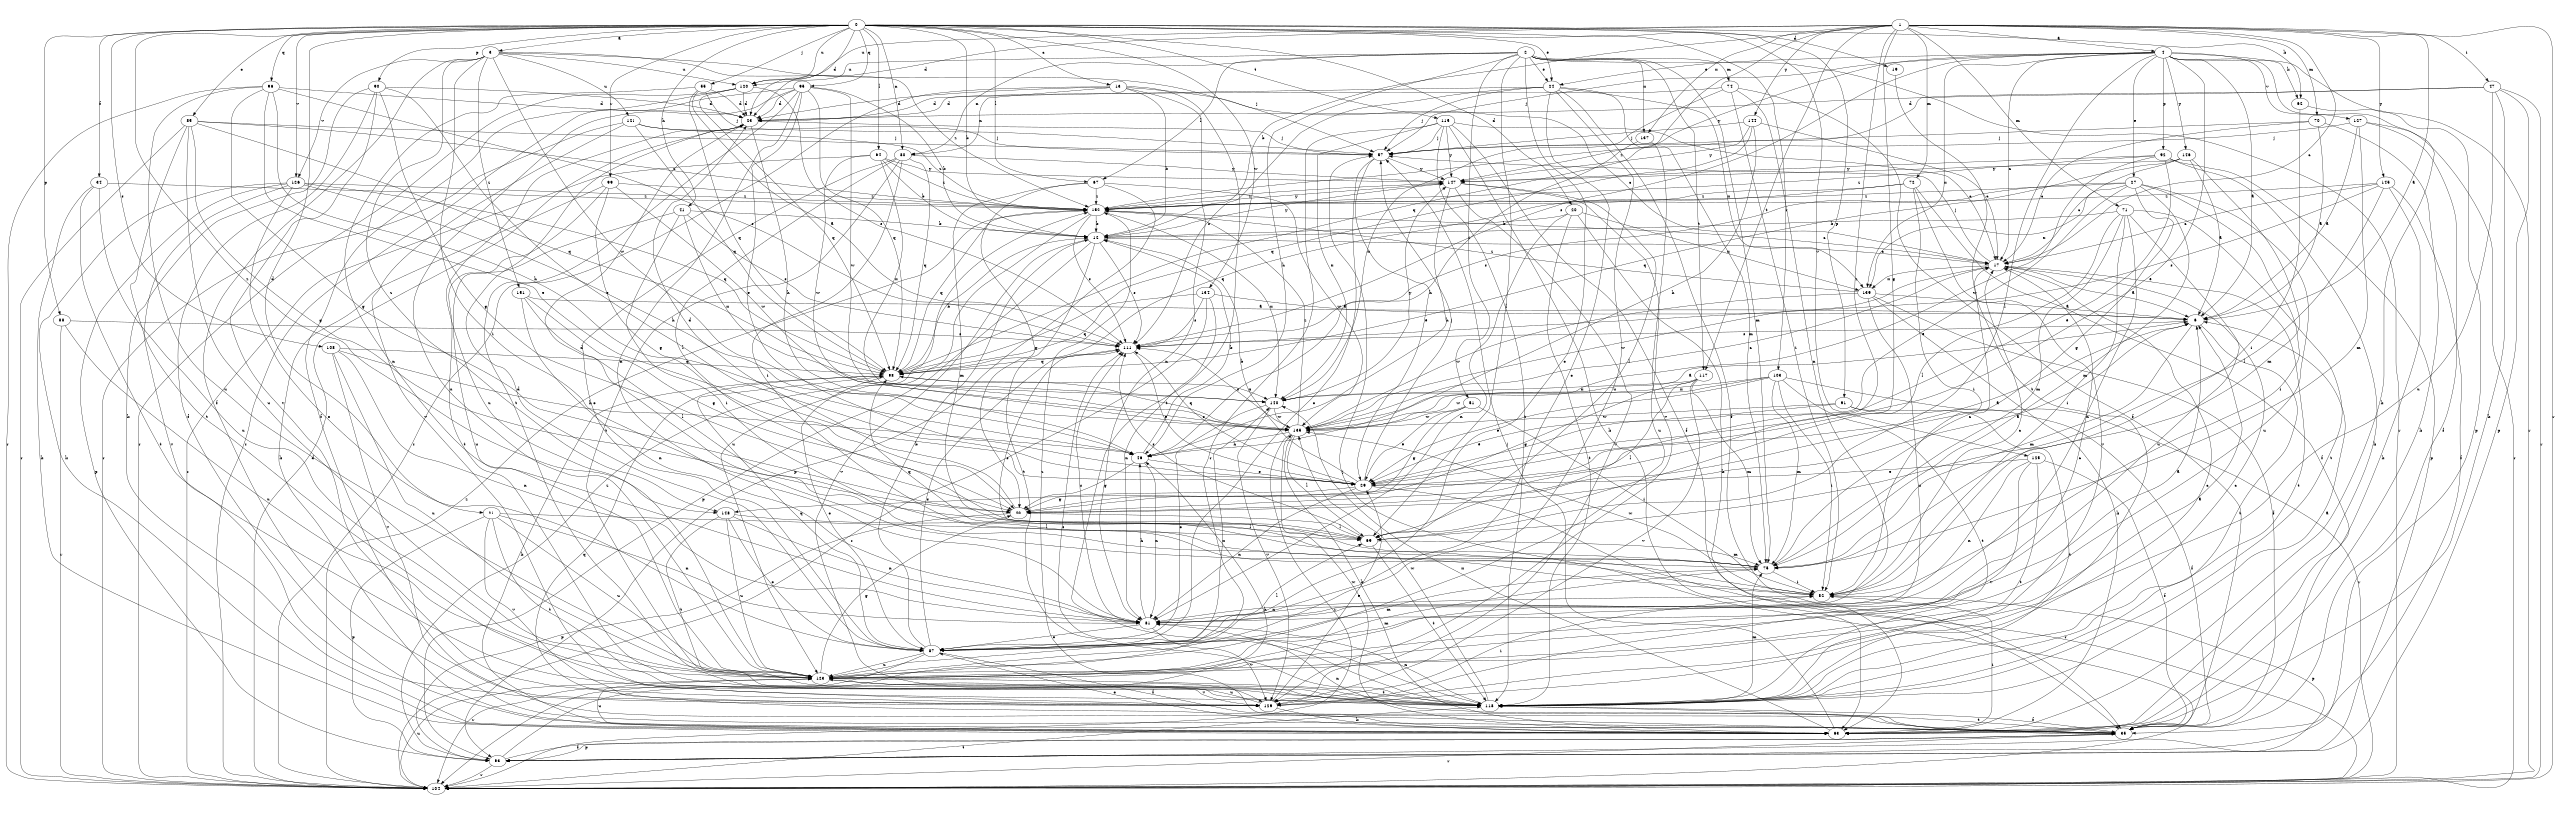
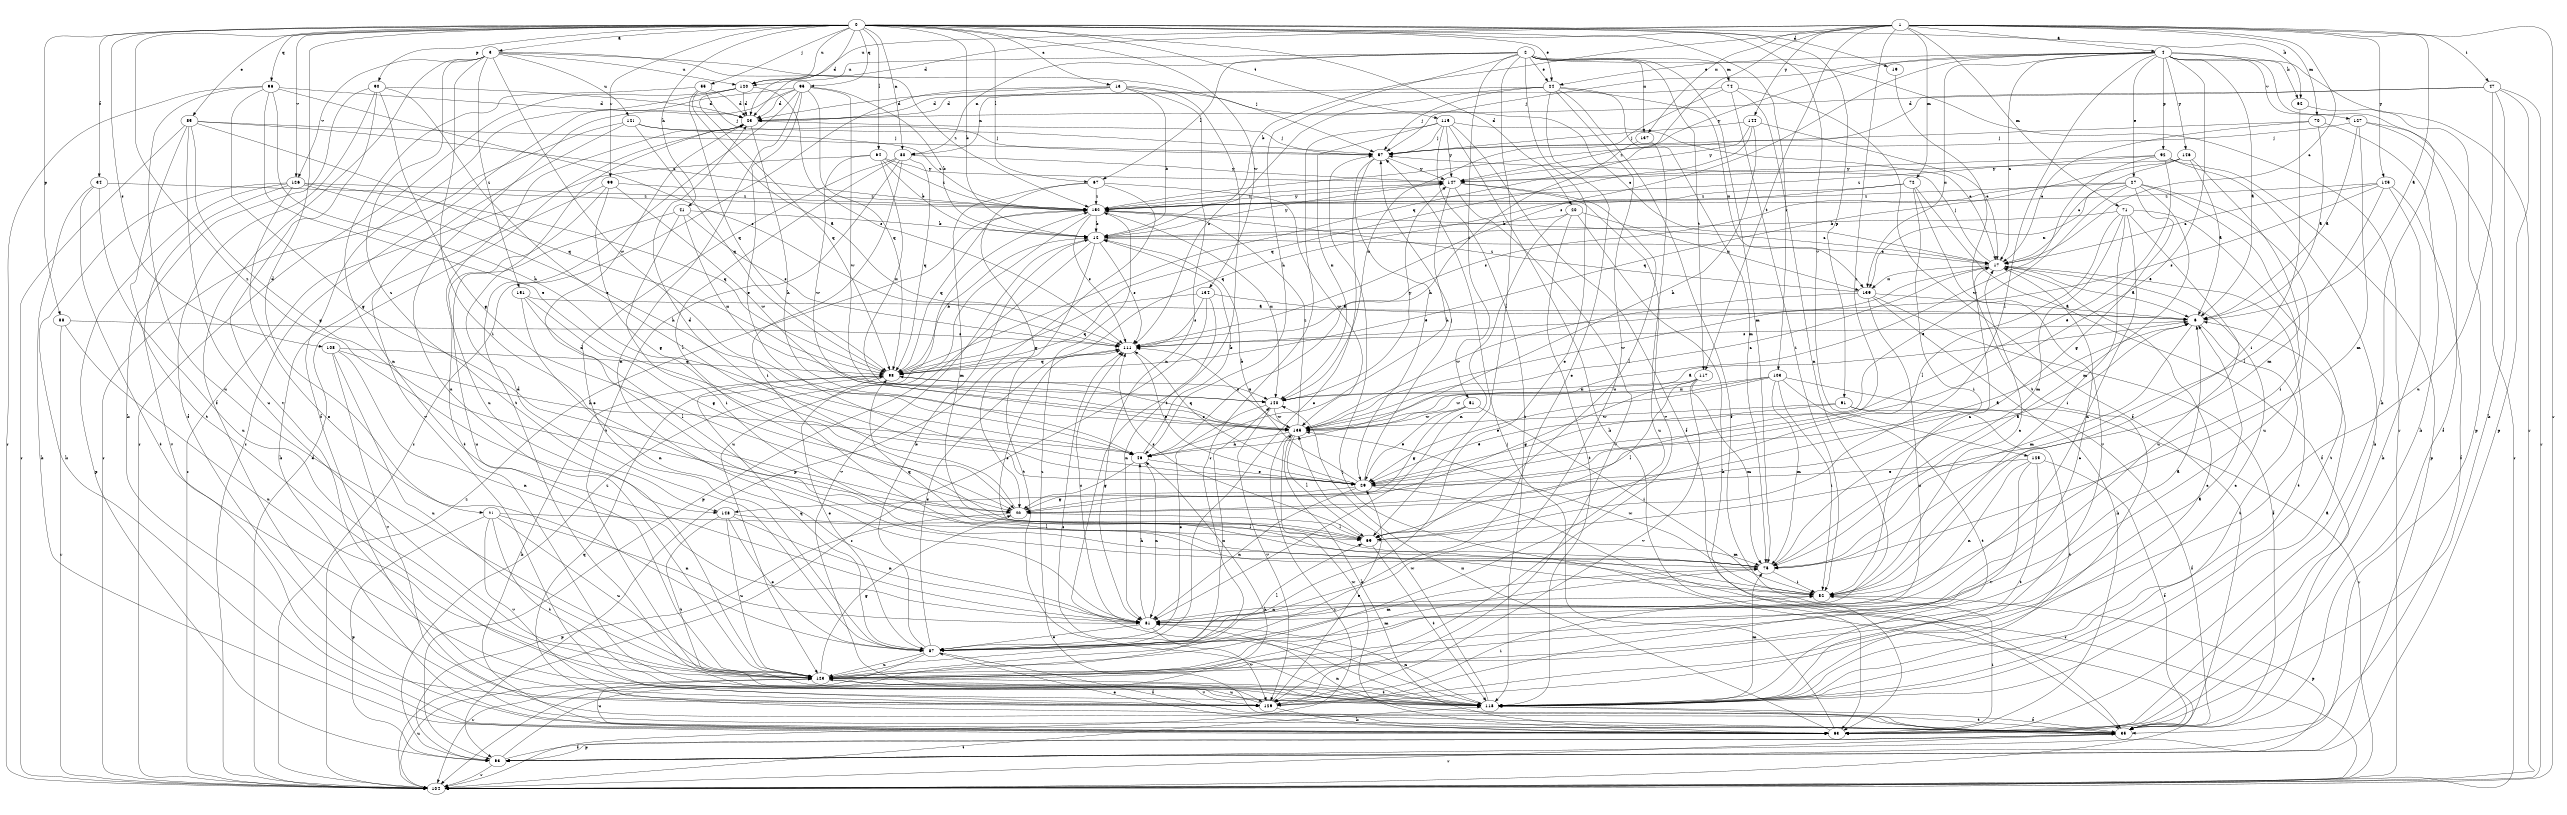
edge "1" -> "40": removed, label "g"
